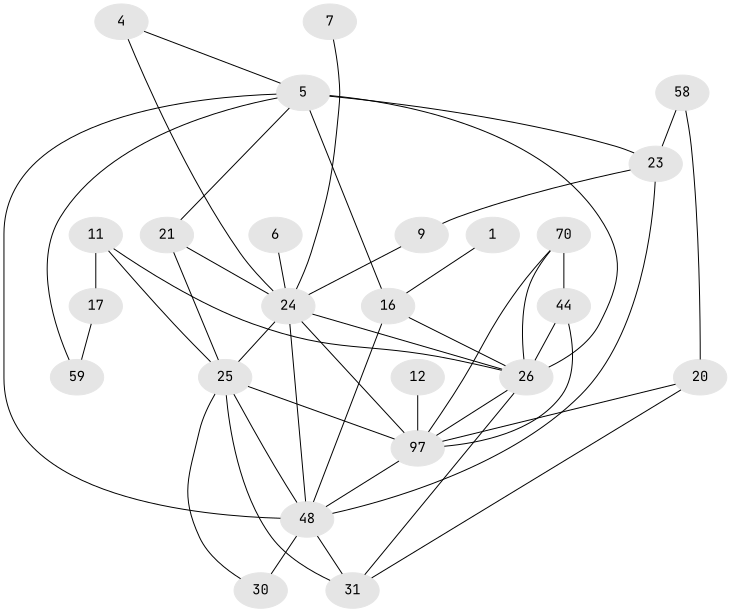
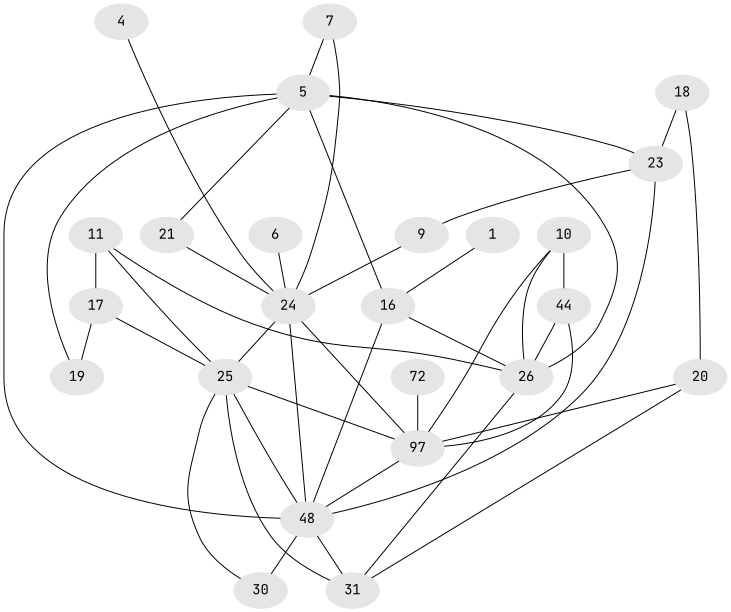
edge "4" -- "5": now "7" -- "5"
node "58": label "58" -> "18"
node "70": label "70" -> "10"
edge "21" -- "25": now "17" -- "25"
edge "24" -- "26": removed
node "59": label "59" -> "19"
node "12": label "12" -> "72"
edge "26" -- "97": removed
